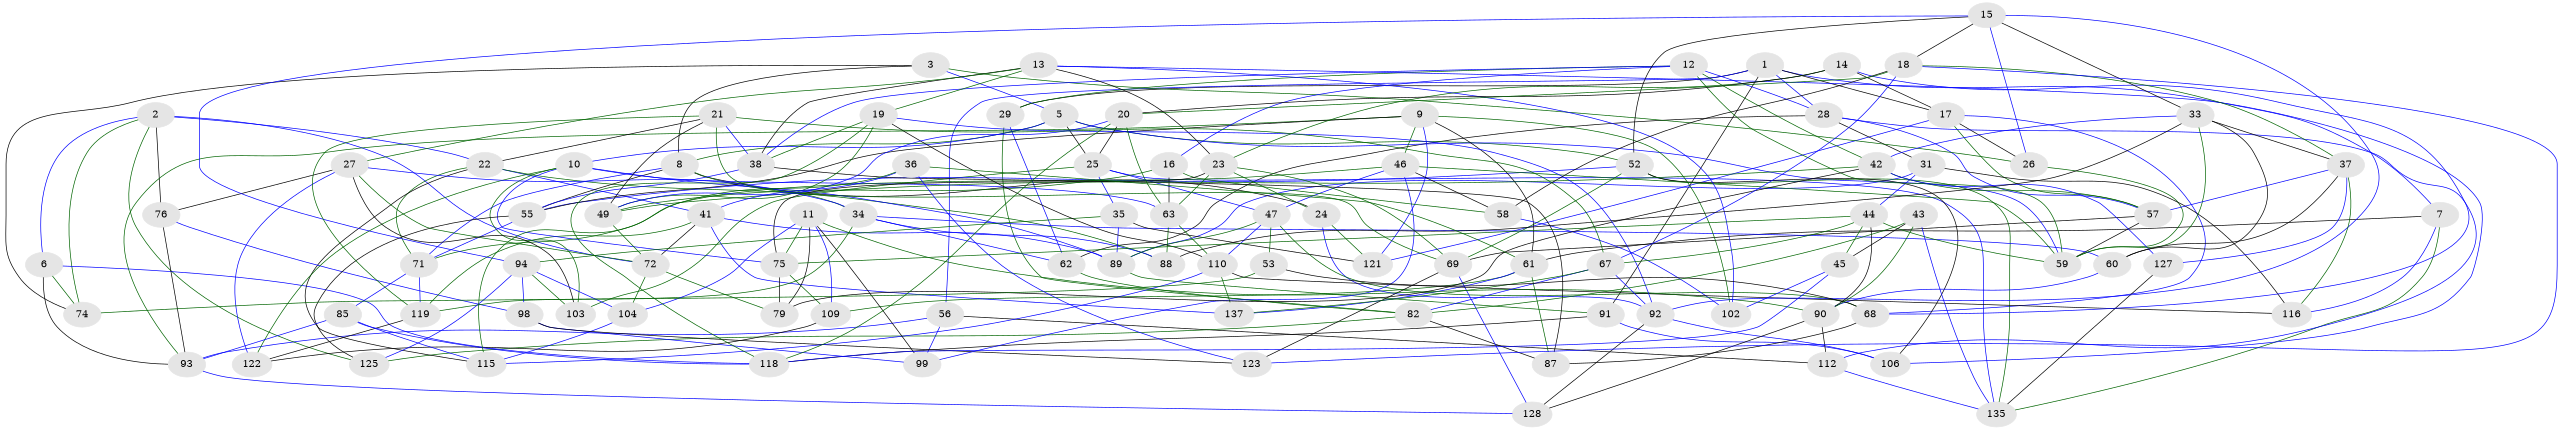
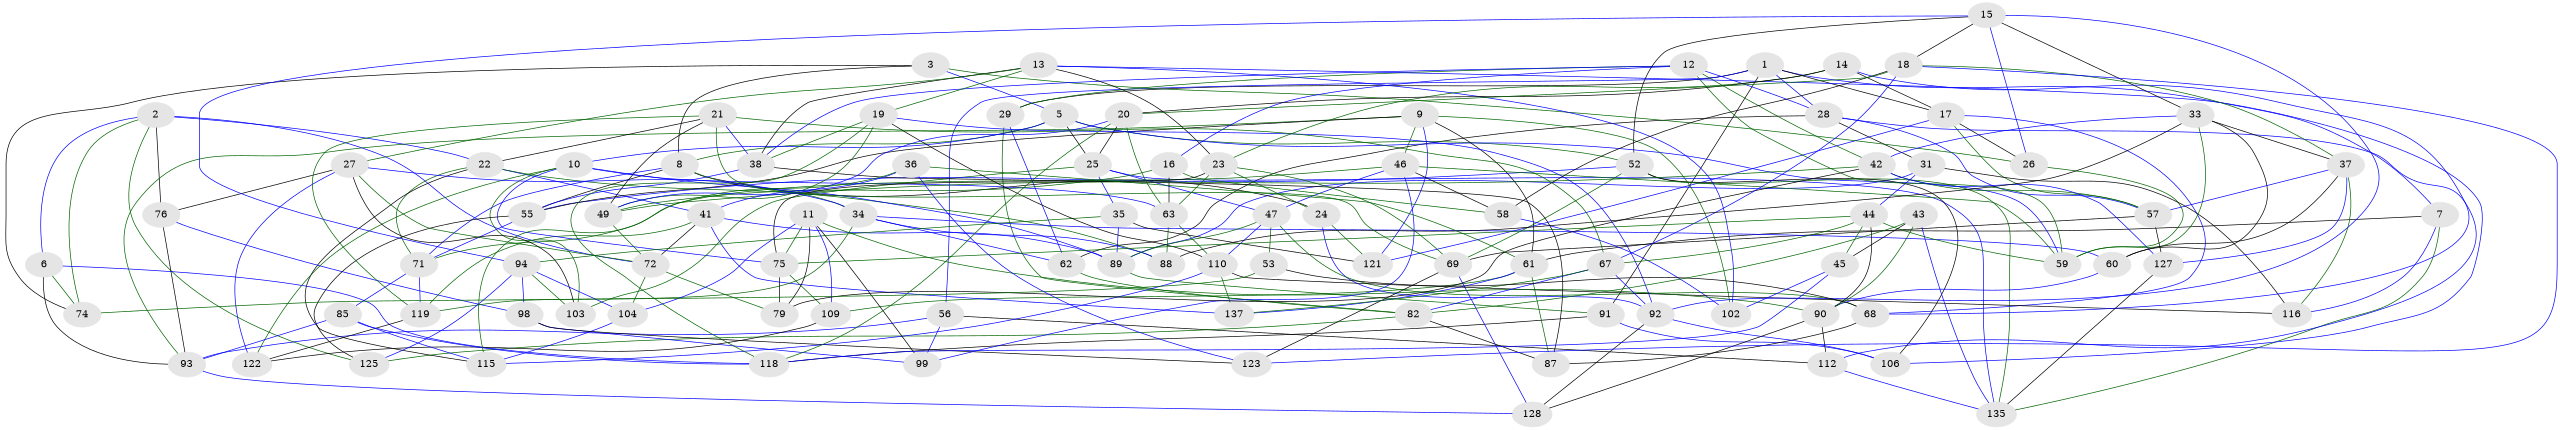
edge "57" -- "59": now "57" -- "127"
